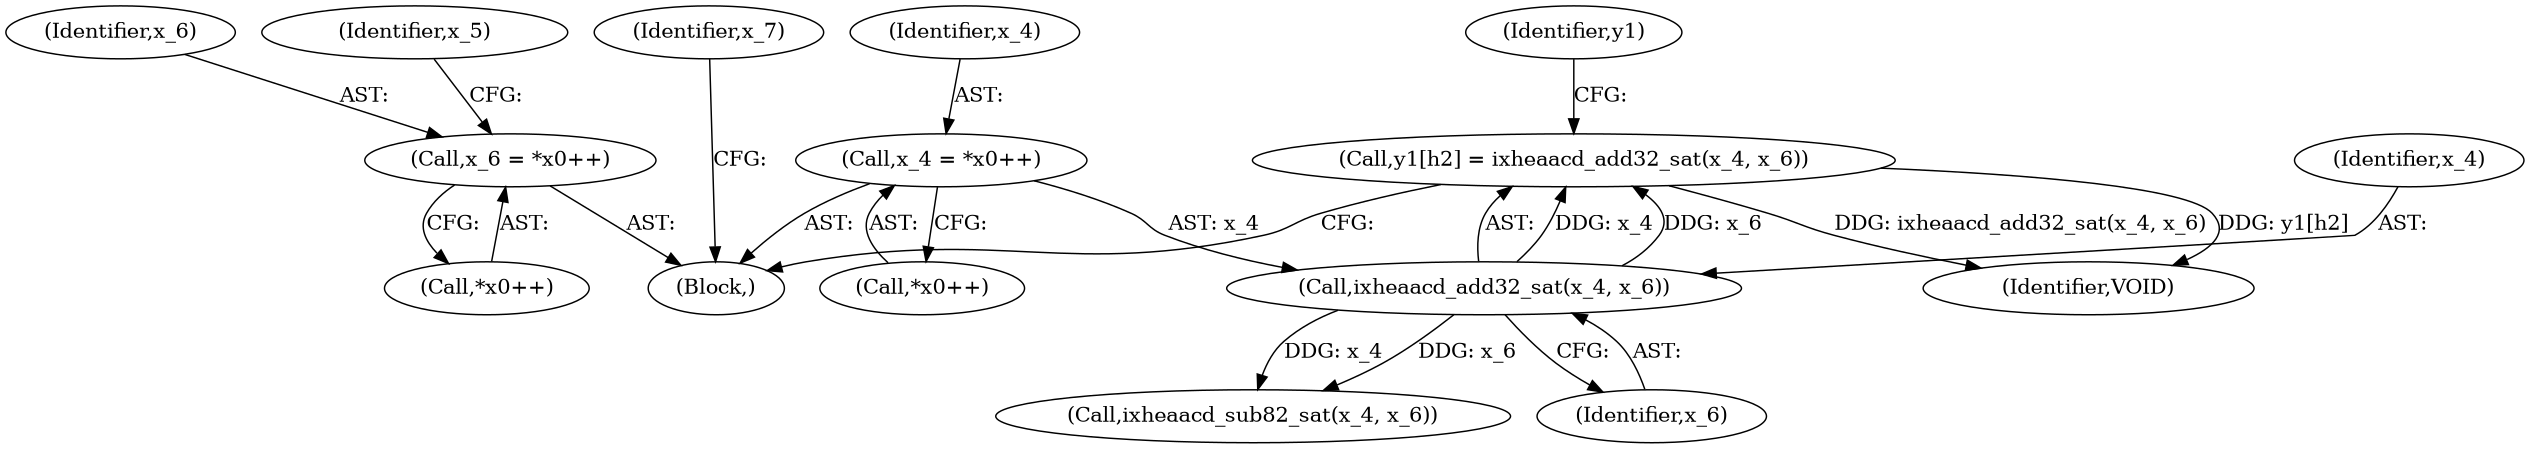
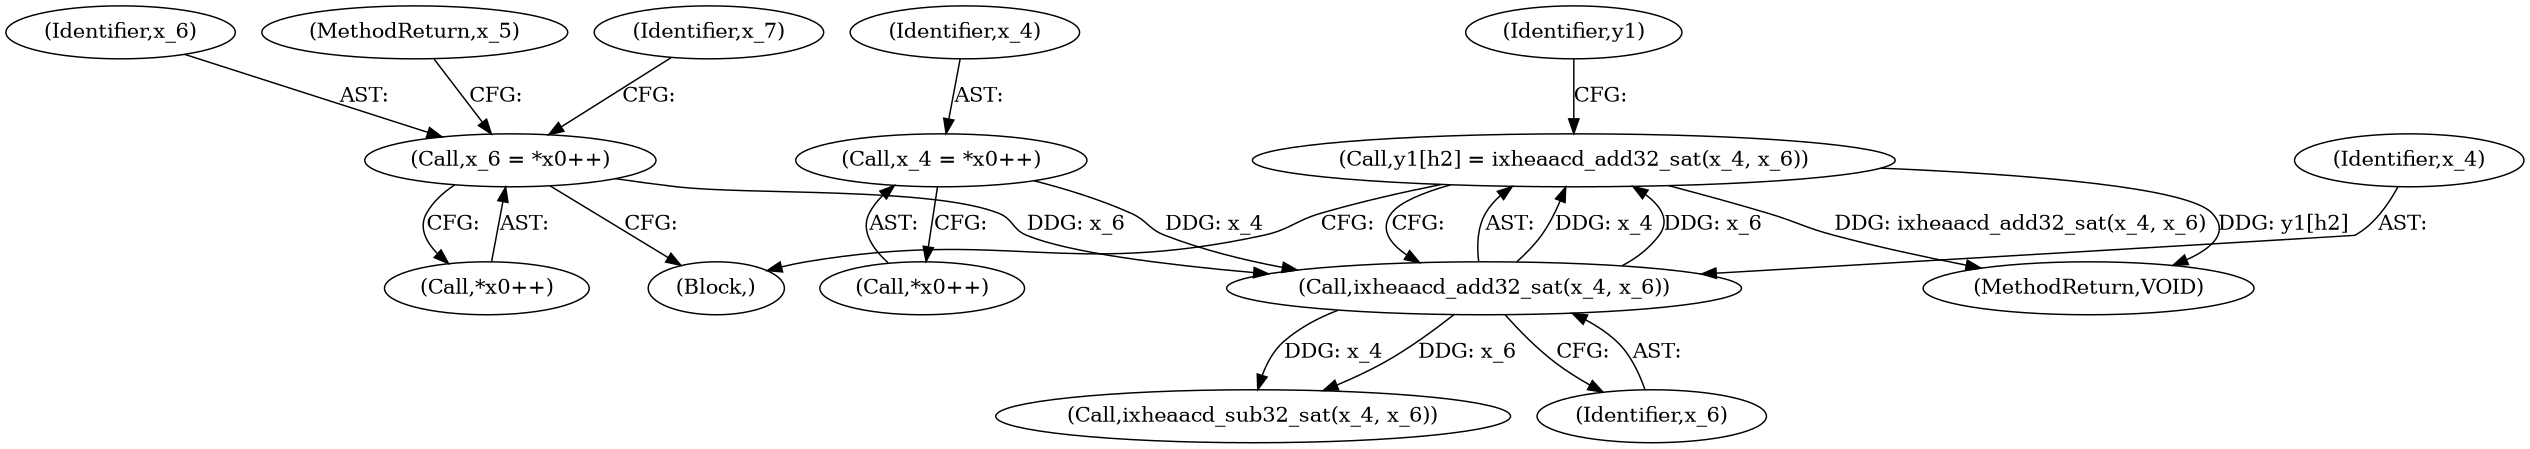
node "(Identifier,x_5)": label "(Identifier,x_5)" -> "(MethodReturn,x_5)"
edge "(Identifier,x_7)" -> "(Block,)": now "(Identifier,x_7)" -> "(Call,x_6 = *x0++)"
edge "(Call,x_6 = *x0++)" -> "(Call,ixheaacd_add32_sat(x_4, x_6))": added, label "DDG: x_6"
edge "(Call,y1[h2] = ixheaacd_add32_sat(x_4, x_6))" -> "(Call,ixheaacd_add32_sat(x_4, x_6))": added, label "CFG:"
edge "(Call,x_4 = *x0++)" -> "(Block,)": removed, label "AST:"
edge "(Call,x_6 = *x0++)" -> "(Block,)": label "AST: " -> "CFG: "
edge "(Call,x_4 = *x0++)" -> "(Call,ixheaacd_add32_sat(x_4, x_6))": label "AST: x_4" -> "DDG: x_4"
node "(Identifier,VOID)": label "(Identifier,VOID)" -> "(MethodReturn,VOID)"
node "(Call,ixheaacd_sub82_sat(x_4, x_6))": label "(Call,ixheaacd_sub82_sat(x_4, x_6))" -> "(Call,ixheaacd_sub32_sat(x_4, x_6))"
